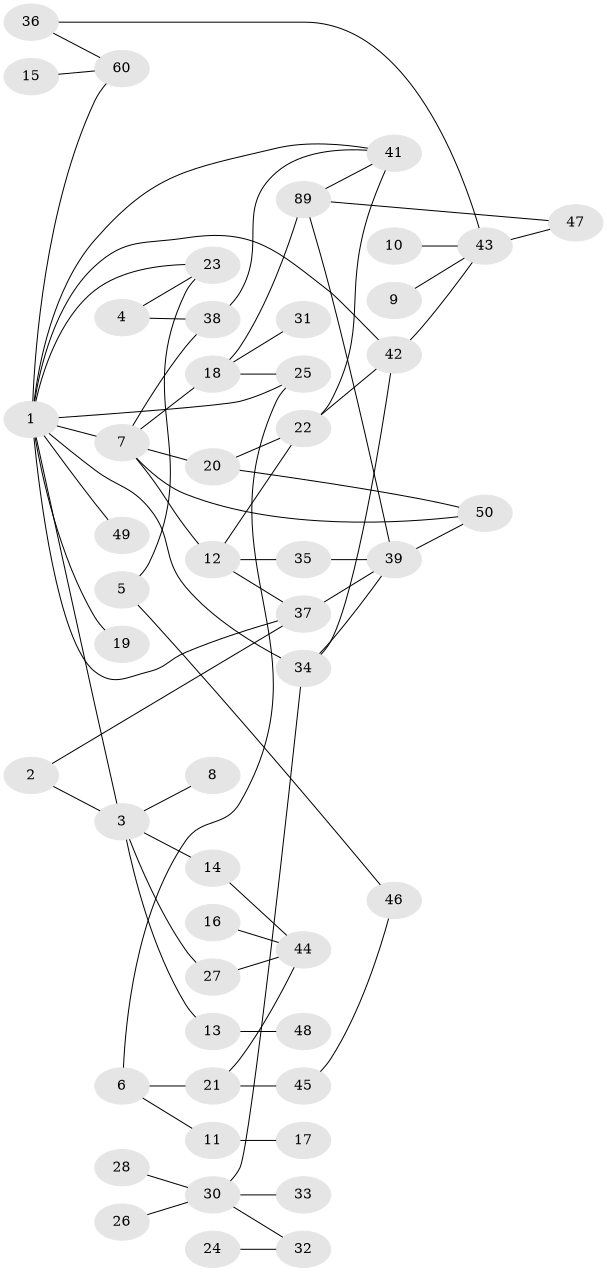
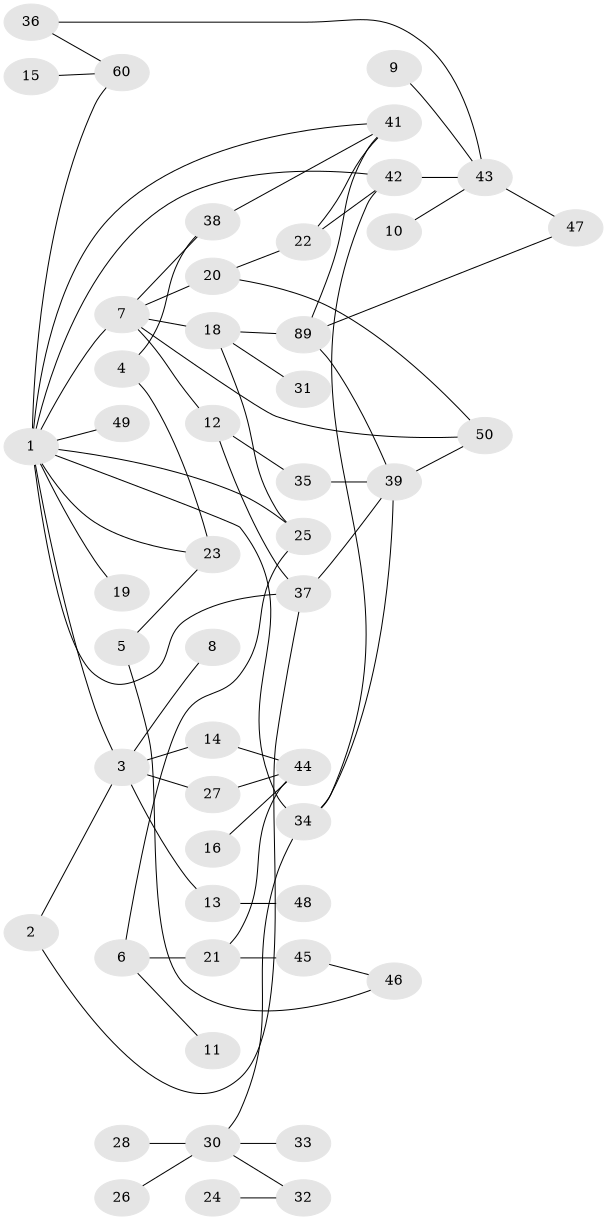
edge "22" -- "12": removed
node "17": removed
